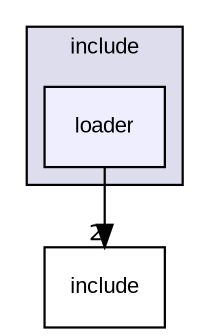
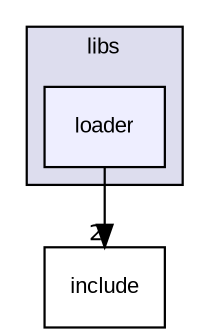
cluster "include": label "include" -> "libs"
